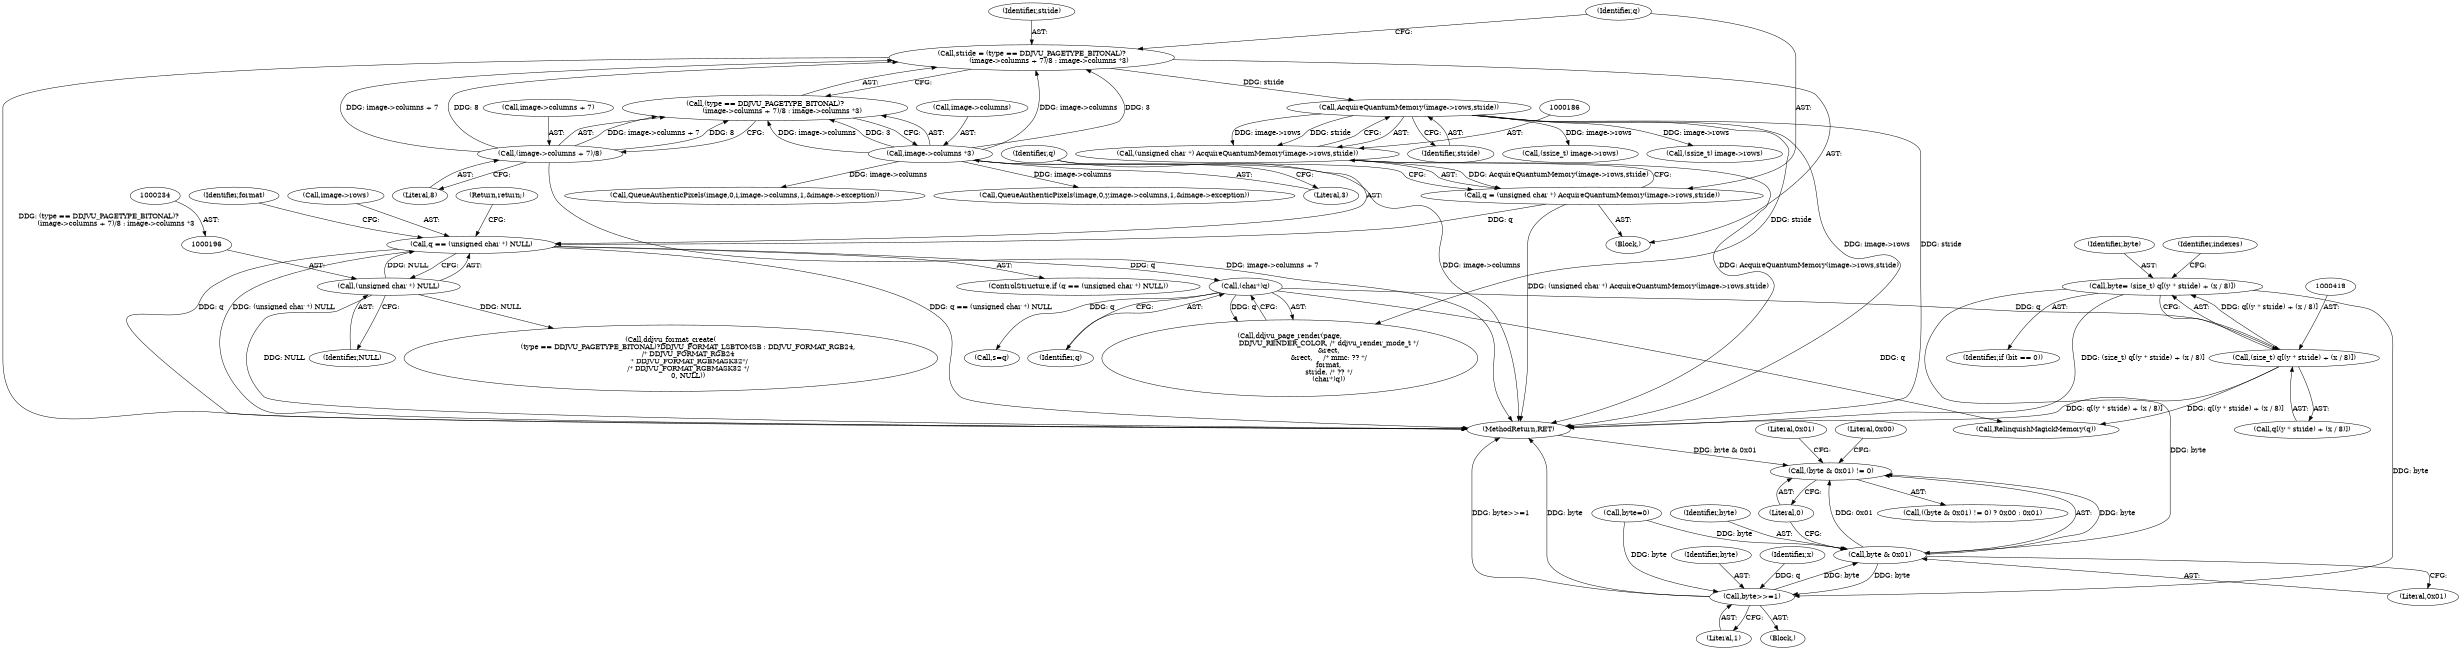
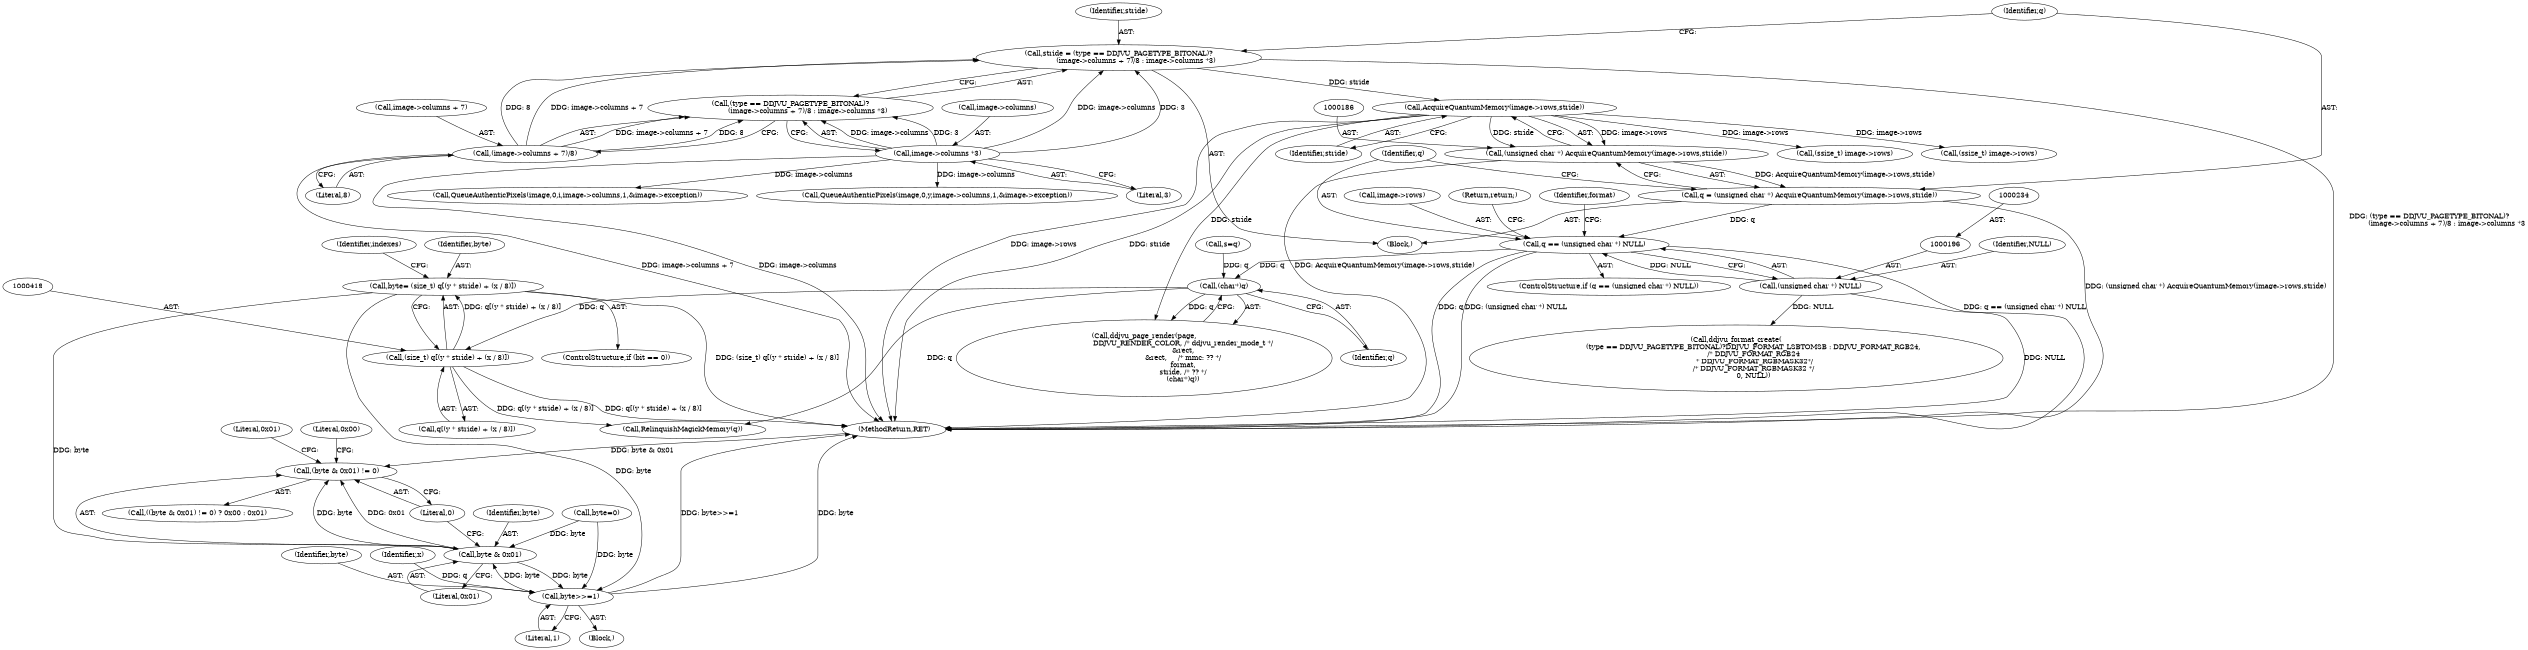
edge "(Call,(char*)q)" -> "(Call,s=q)": reversed
edge "(Call,(unsigned char *) NULL)" -> "(Identifier,NULL)": removed, label "CFG:"
node "(Identifier,if (bit == 0))": label "(Identifier,if (bit == 0))" -> "(ControlStructure,if (bit == 0))"
